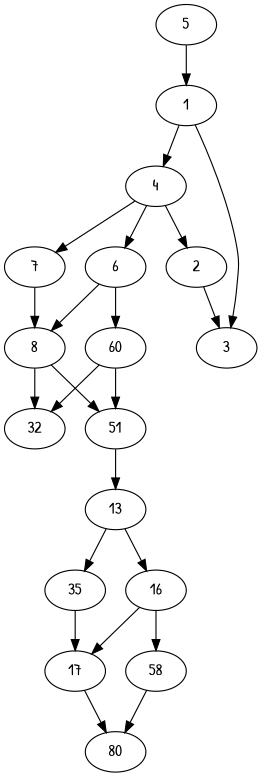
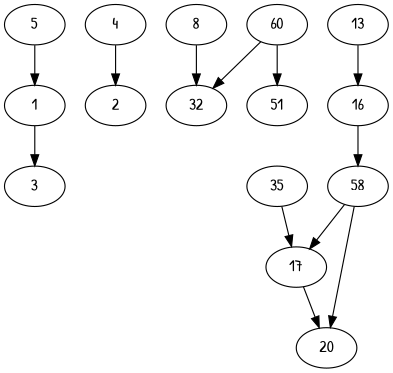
edge "1" -> "4": removed
node "7": removed
node "6": removed
edge "2" -> "3": removed
edge "8" -> "51": removed
edge "51" -> "13": removed
edge "13" -> "35": removed
edge "16" -> "17": now "58" -> "17"
node "80": label "80" -> "20"
